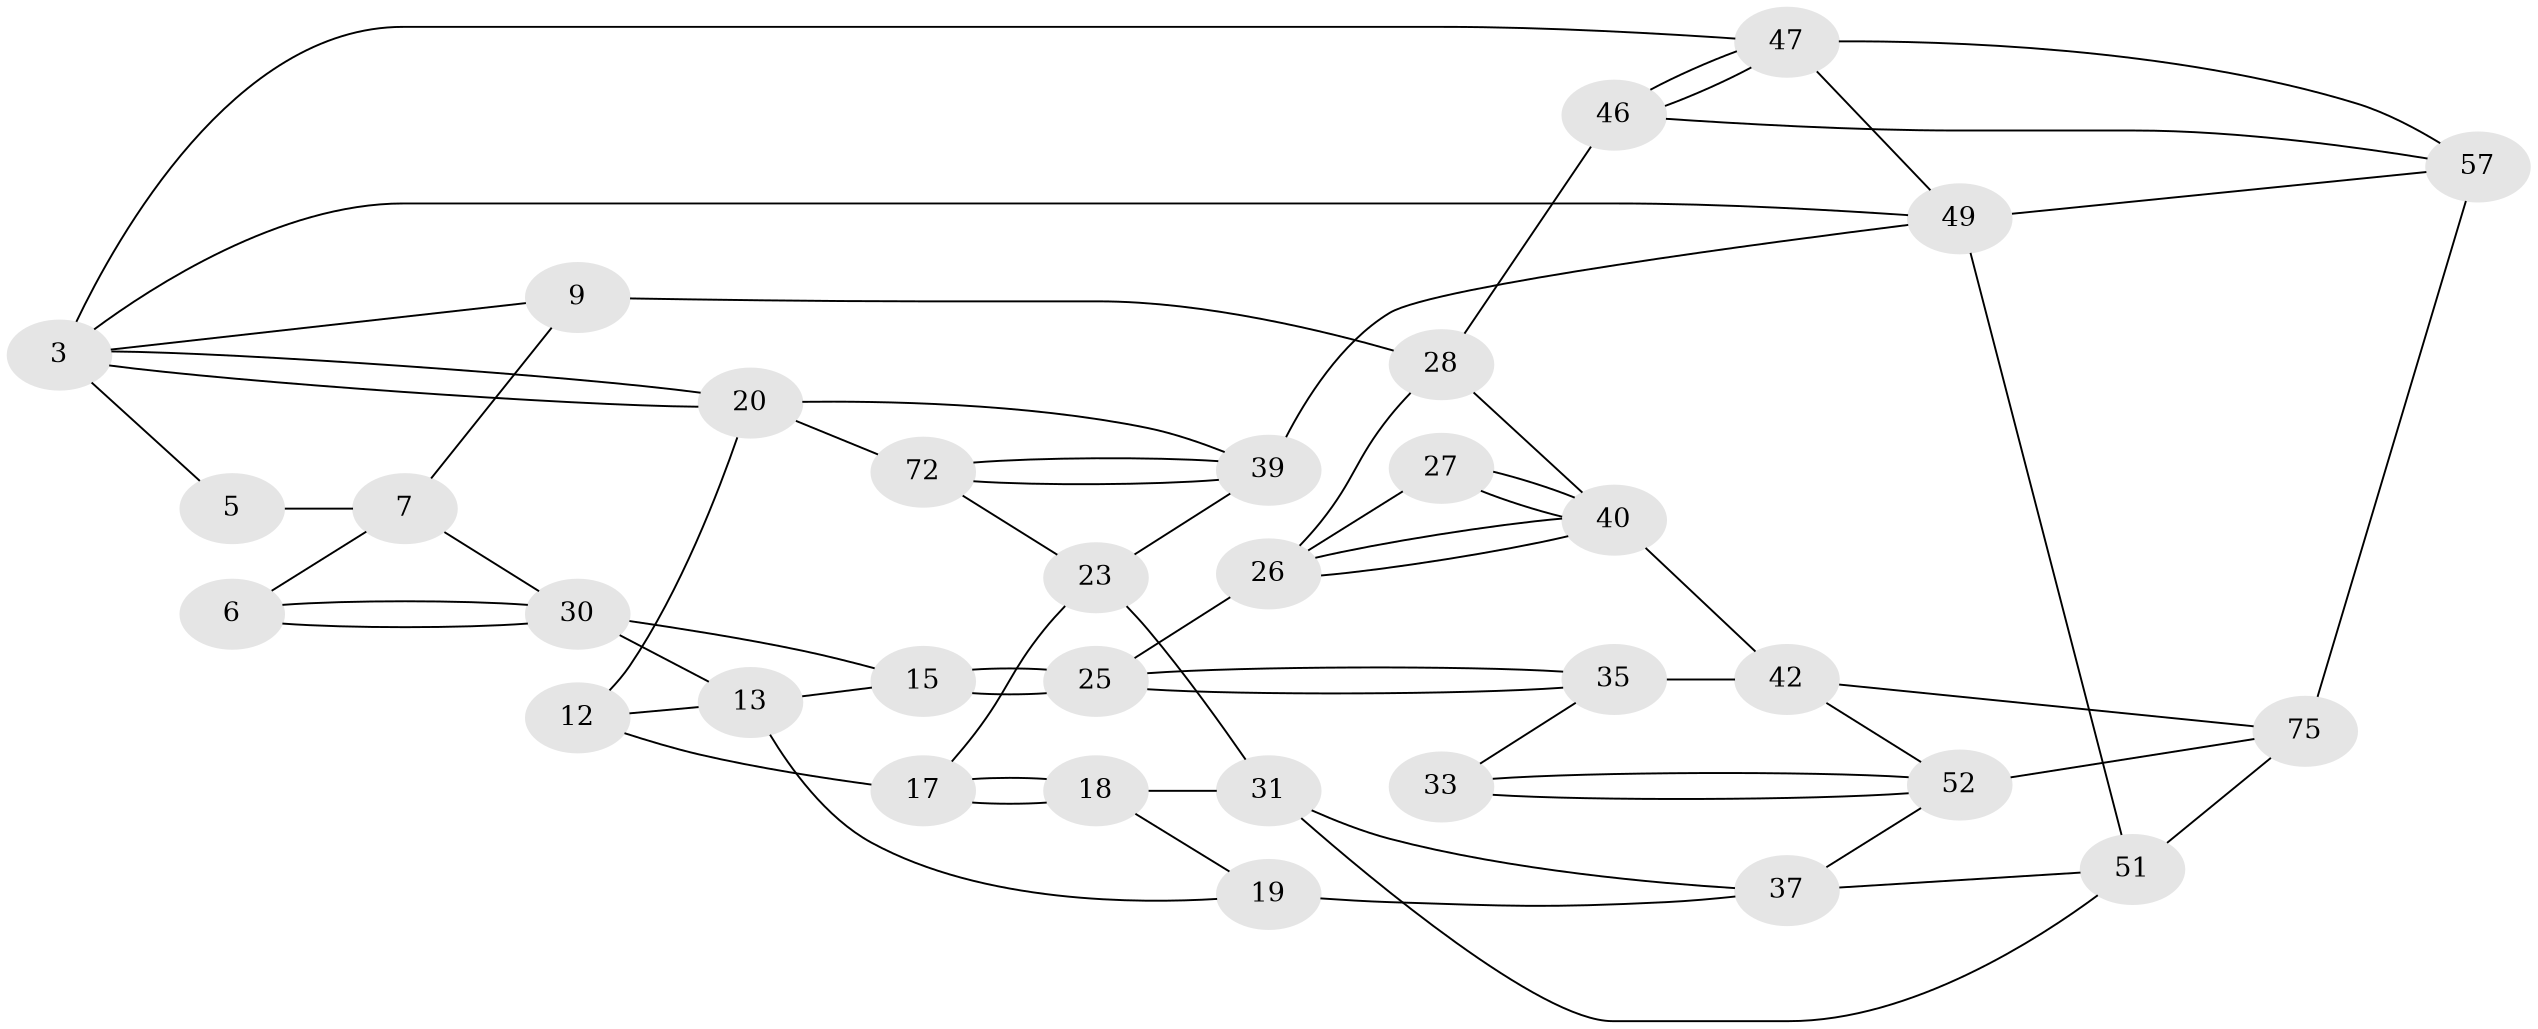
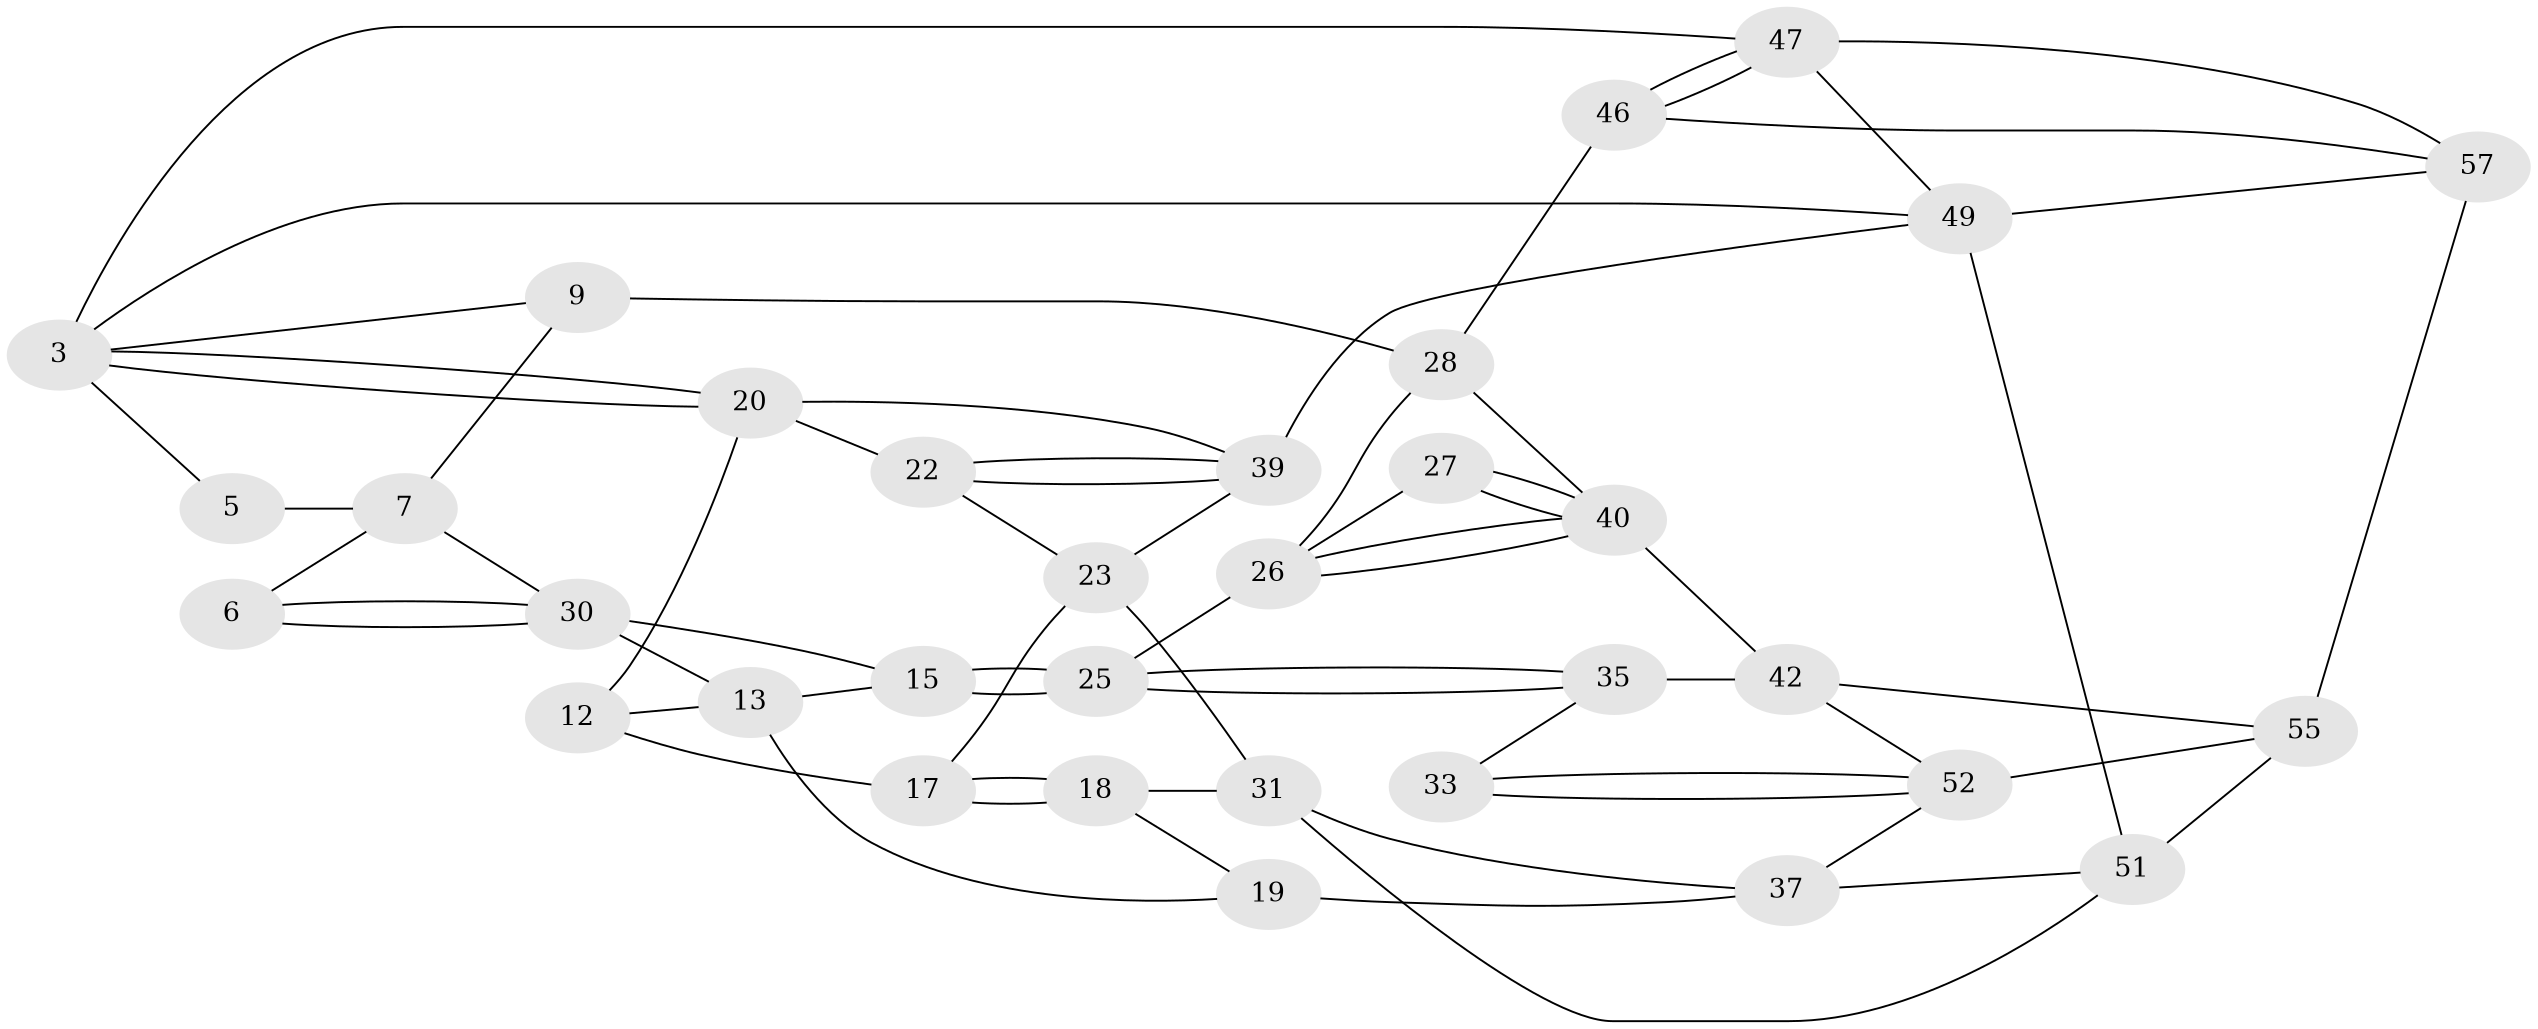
node "72": label "72" -> "22"
node "75": label "75" -> "55"
